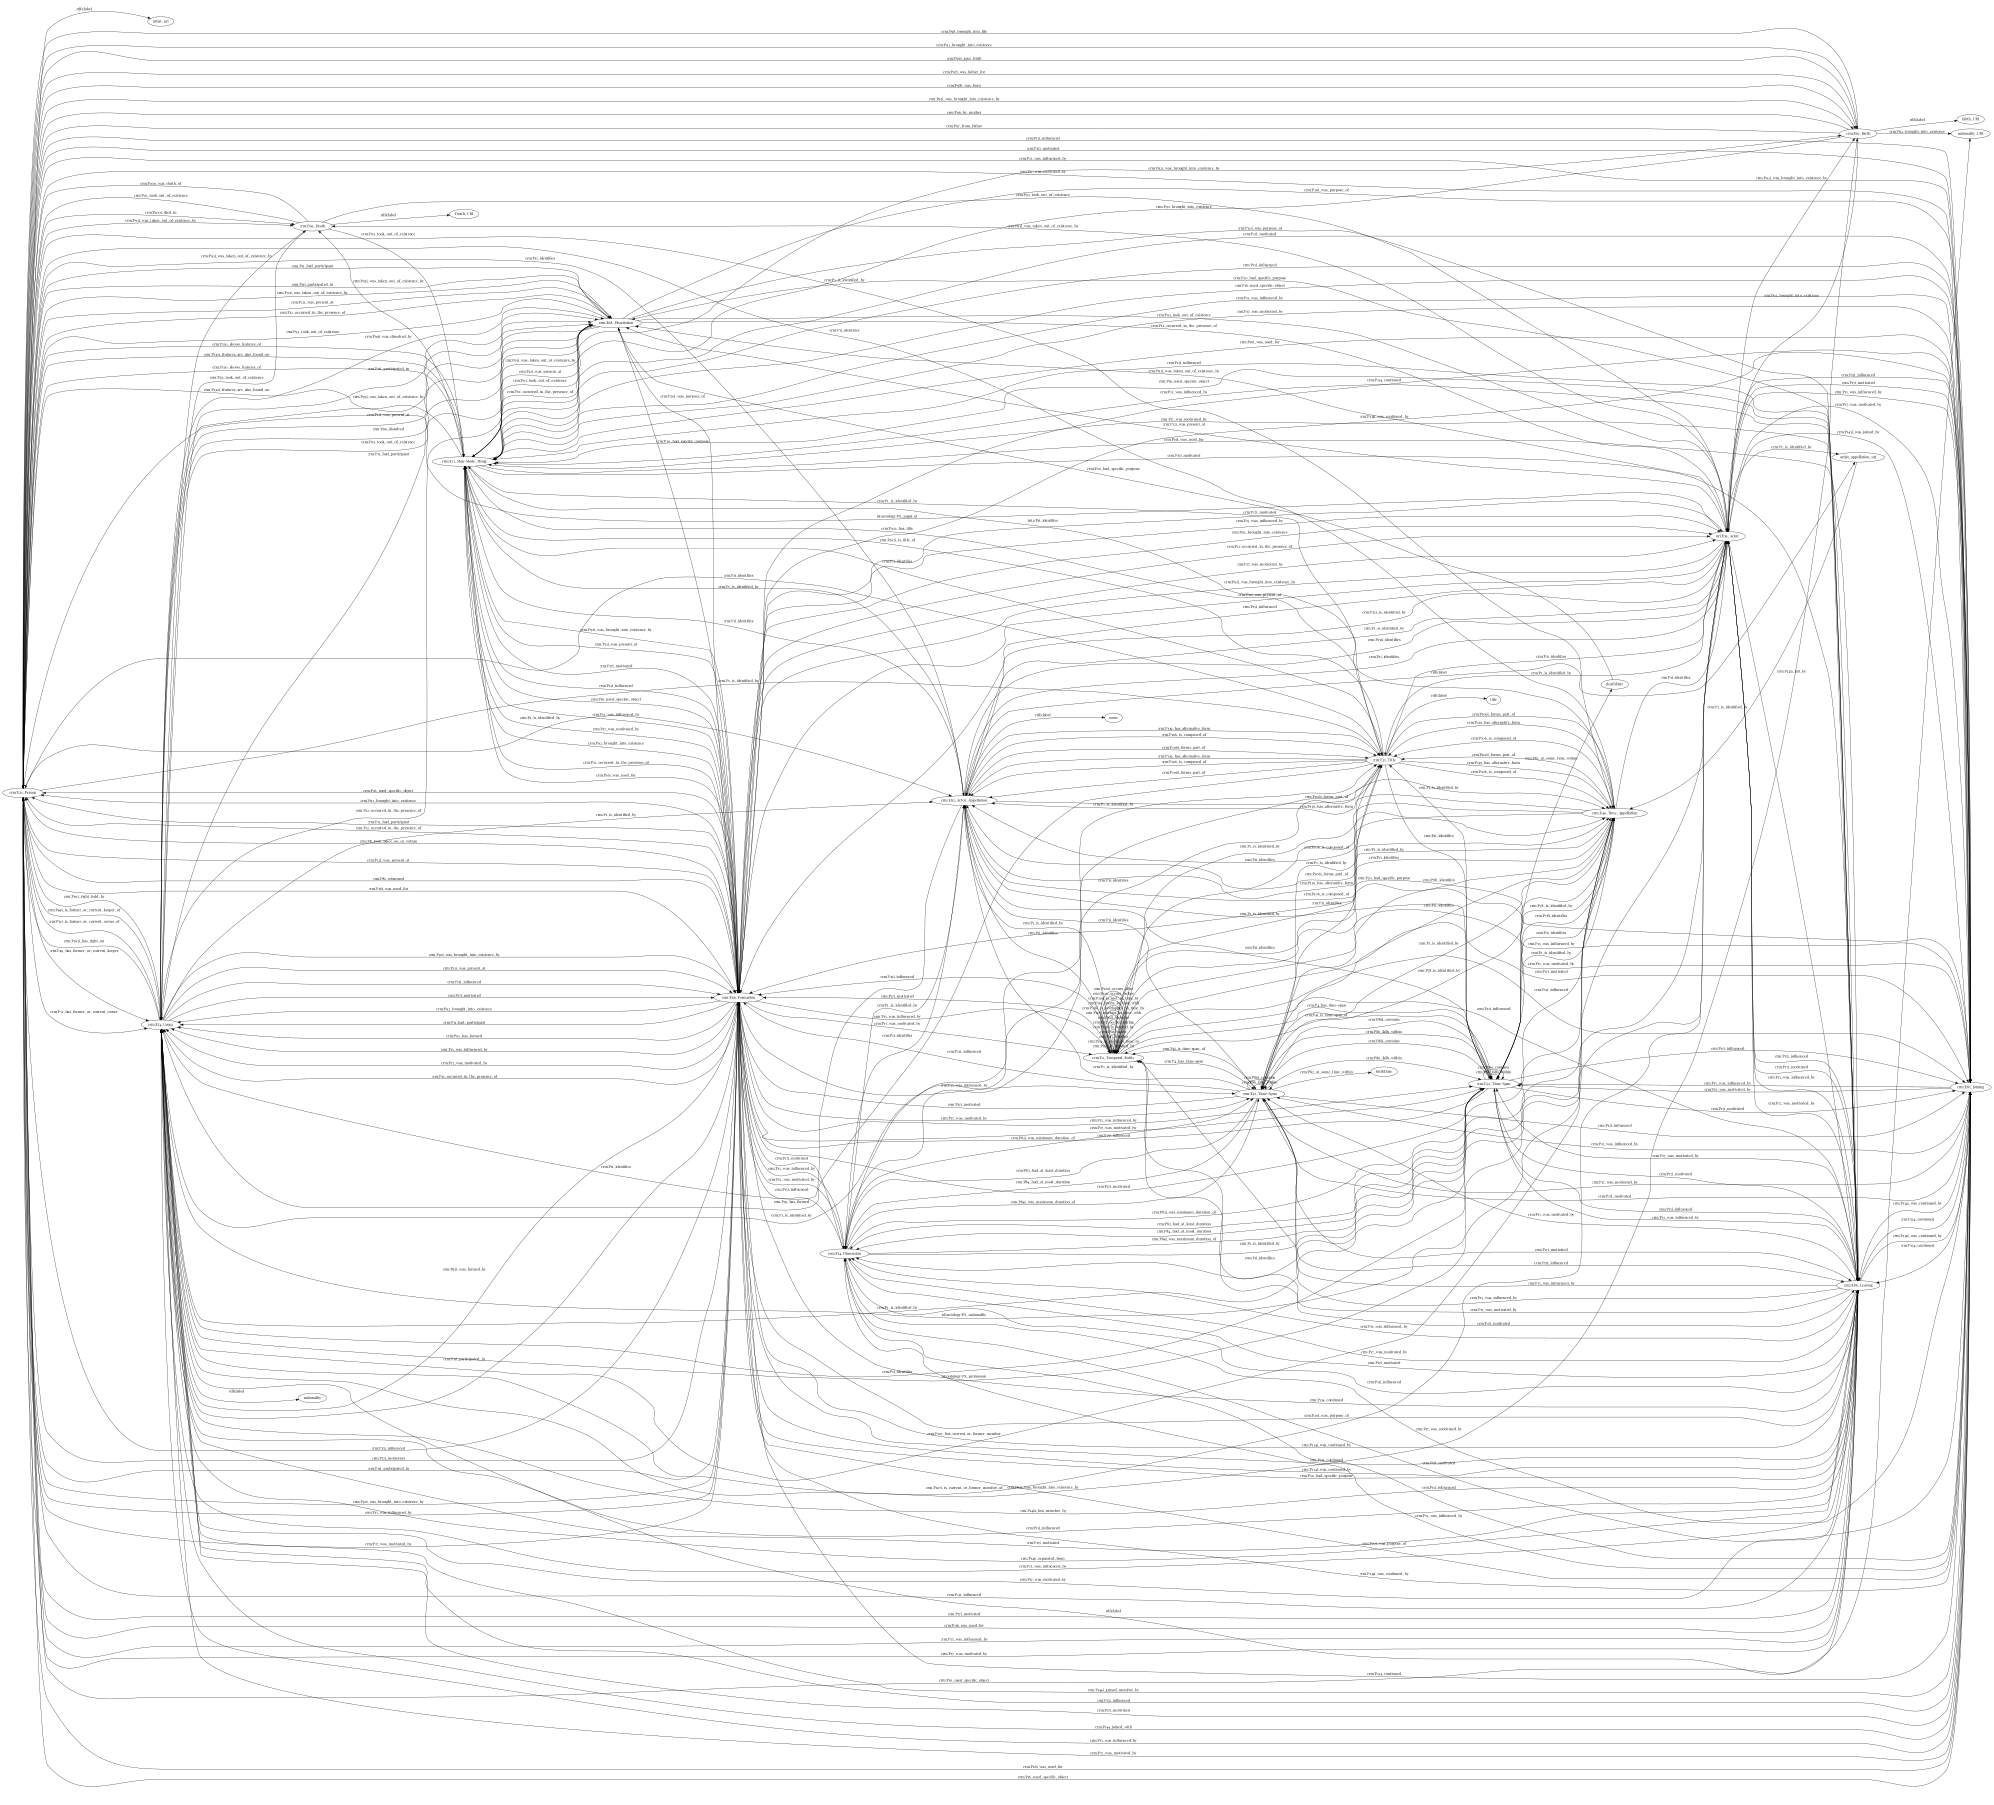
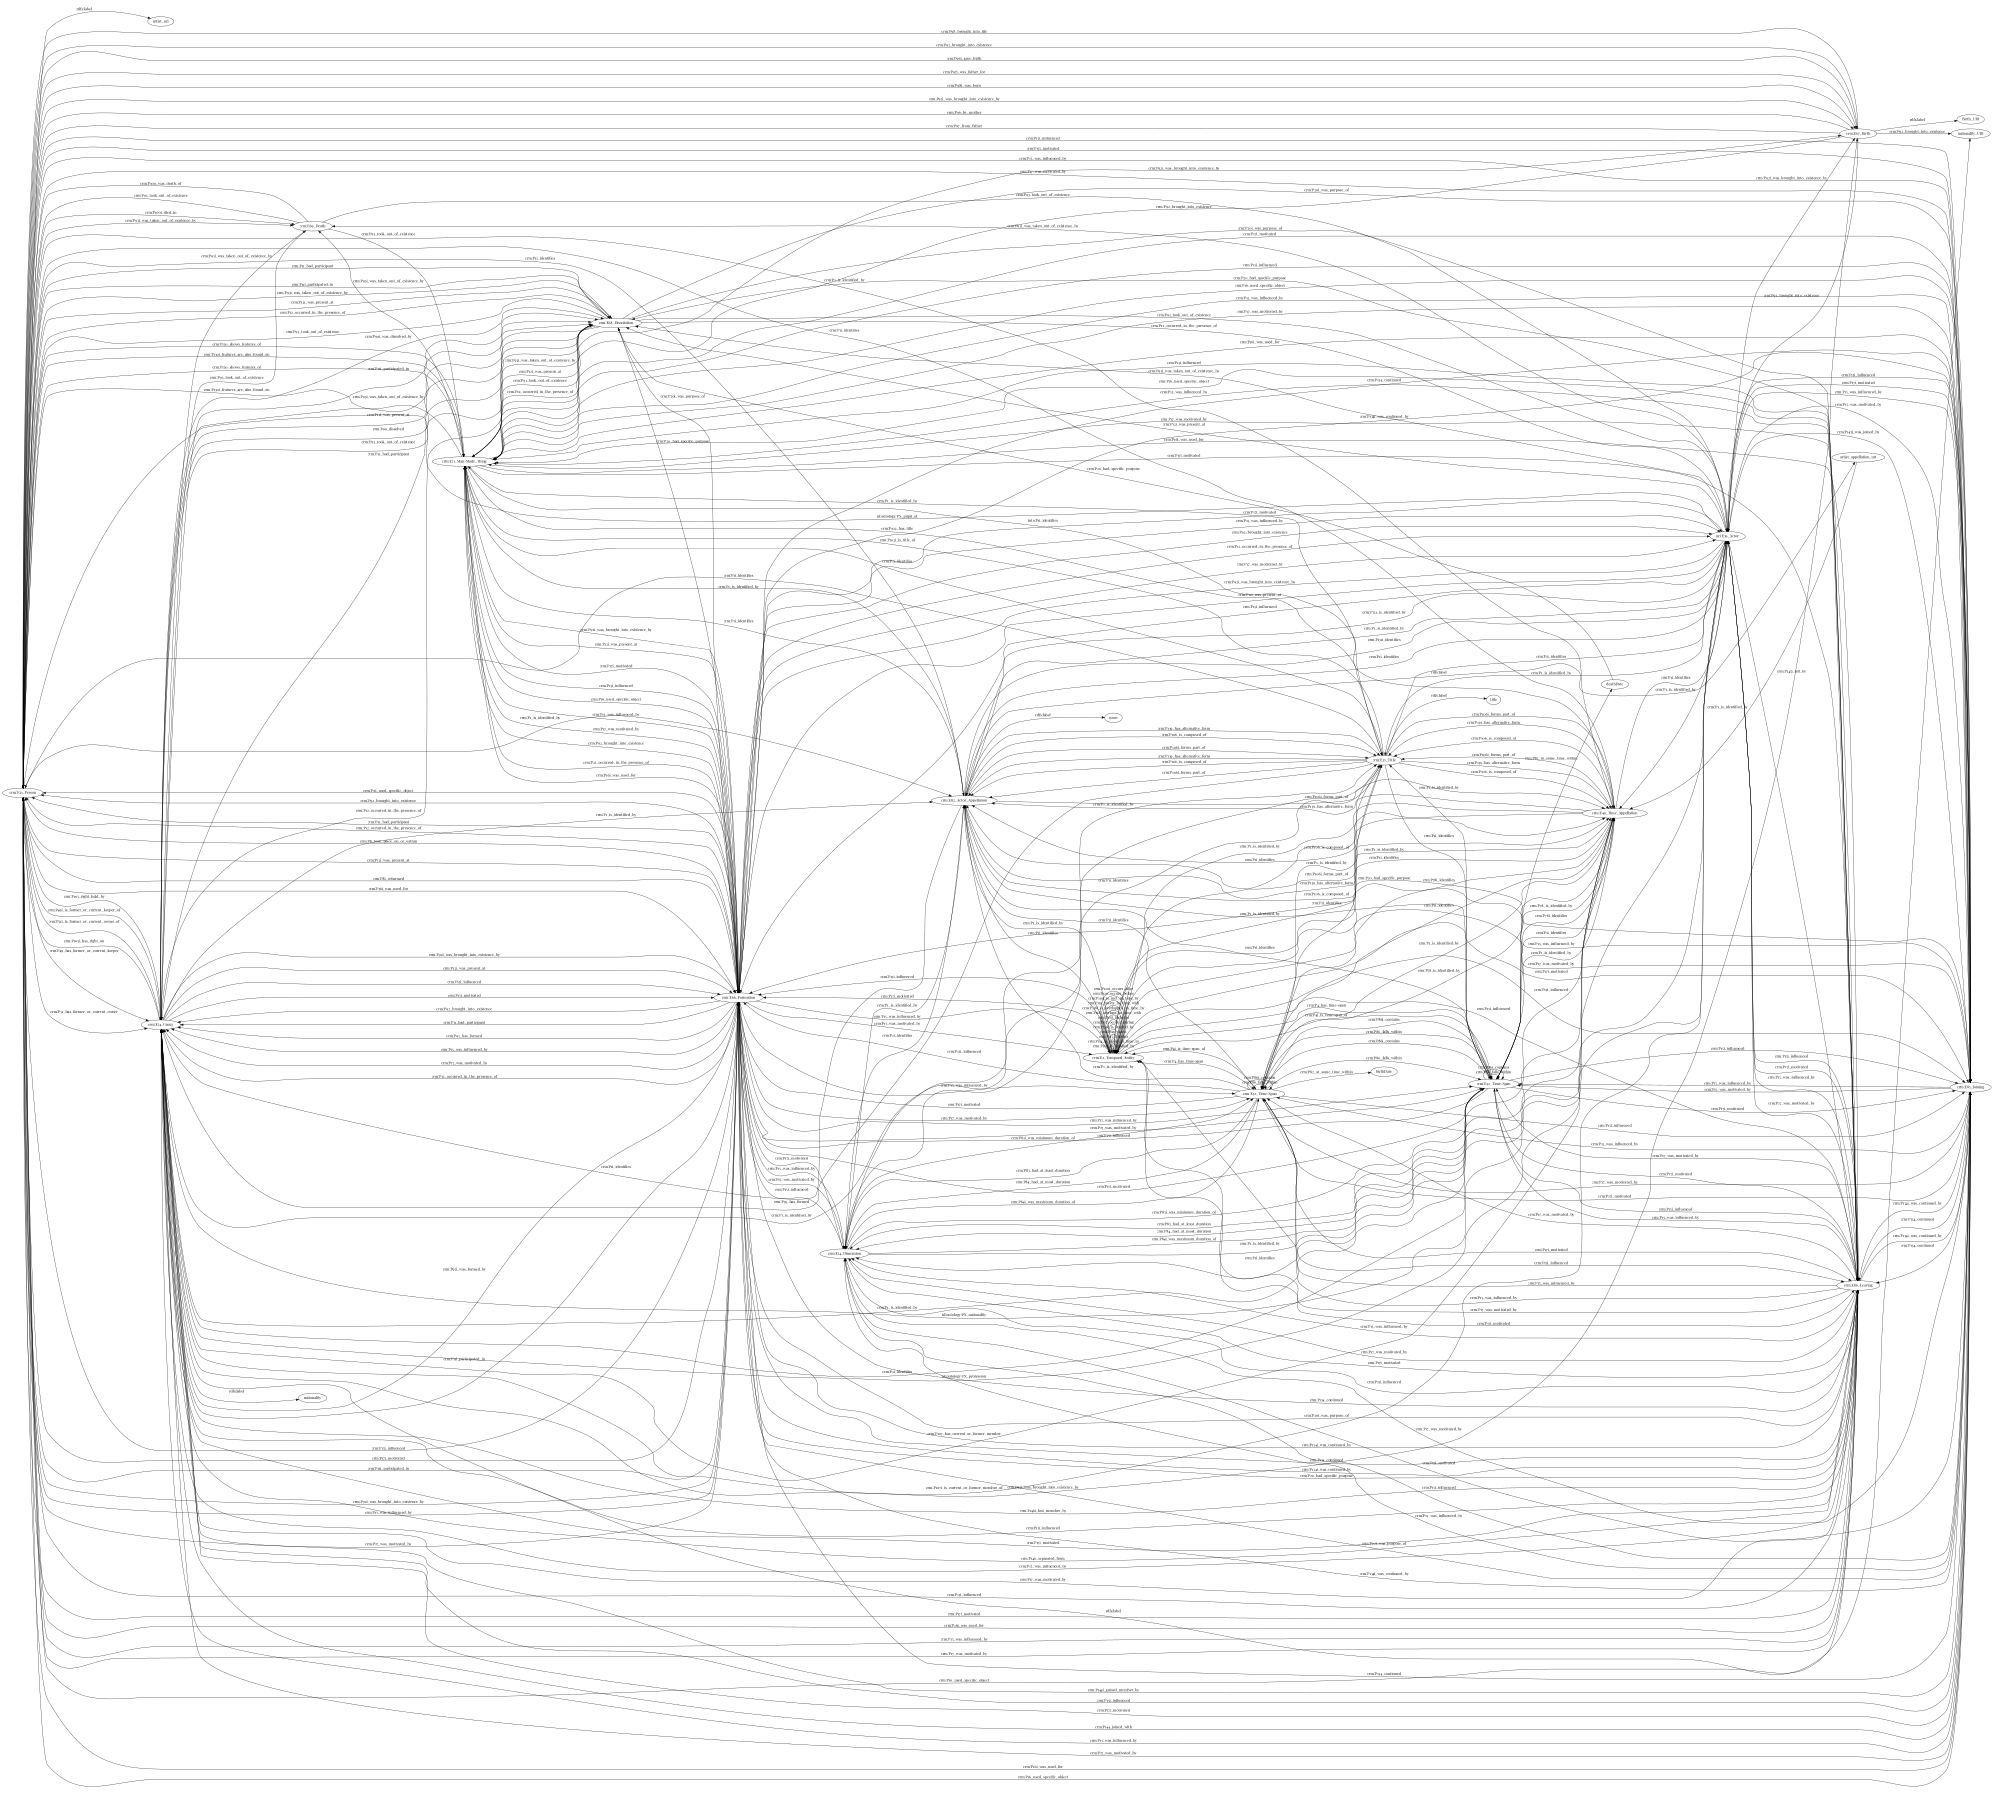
node "Death_URI": removed
edge "uri:E39_Actor" -> "artist_appellation_uri": now "uri:E39_Actor" -> "crm:E49_Time_Appellation"
edge "crm:E21_Person" -> "crm:E35_Title": removed, label "crm:P1_is_identified_by"
